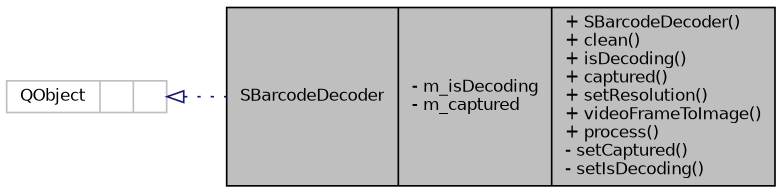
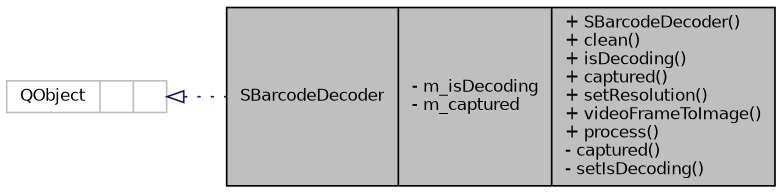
node "SBarcodeDecoder": text "- setCaptured()" -> "- captured()"
